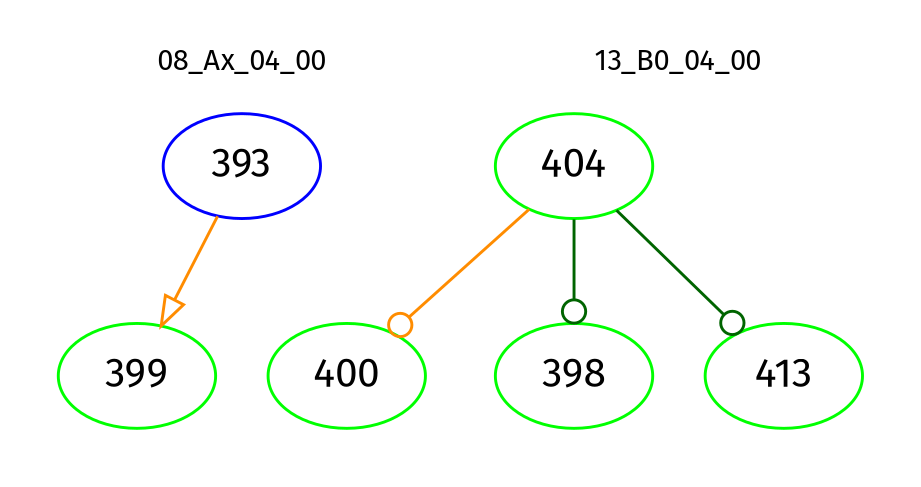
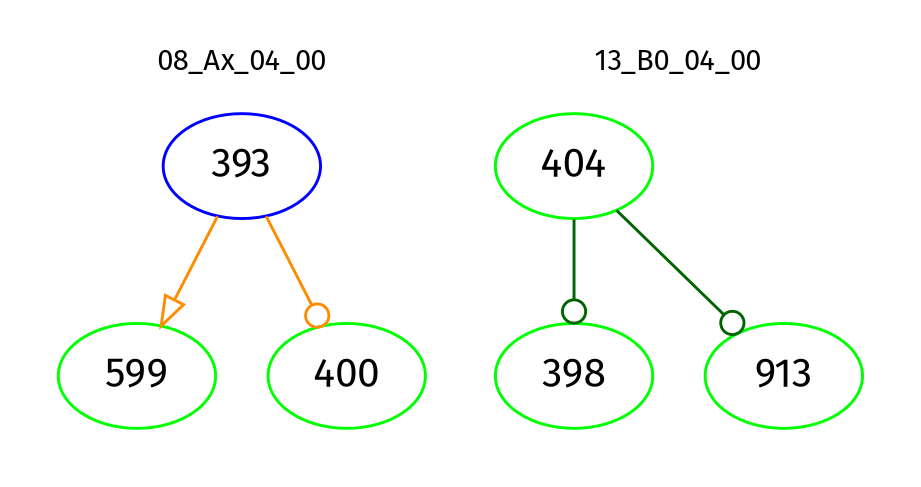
edge "404" -> "400": now "393" -> "400"
node "399": label "399" -> "599"
node "413": label "413" -> "913"
